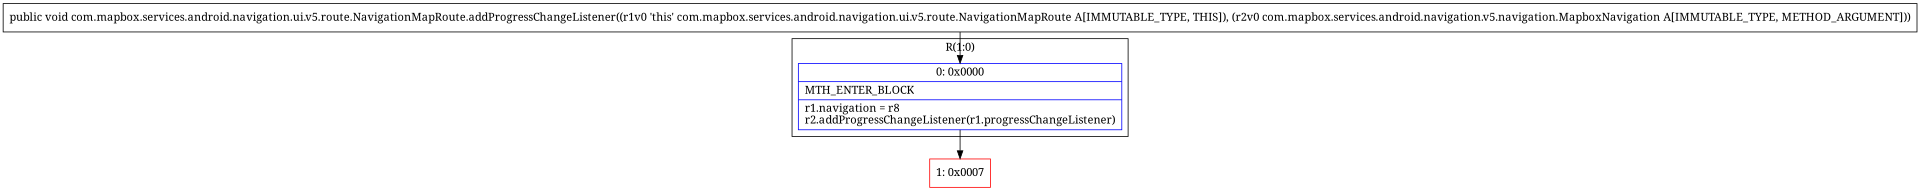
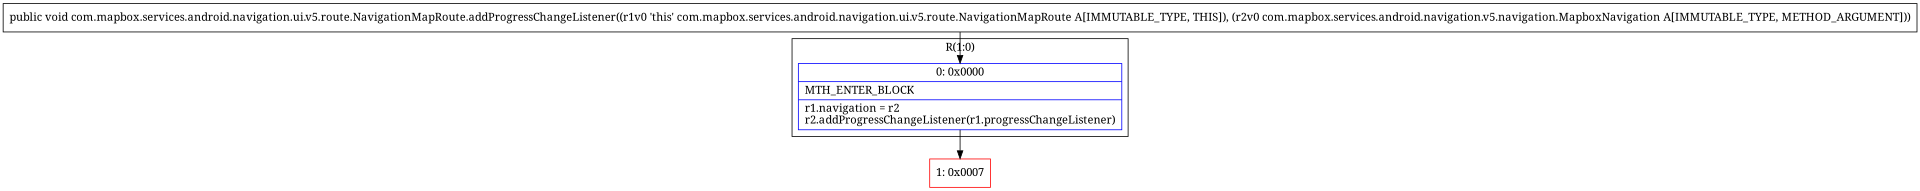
node "0: 0x0000": text "r1.navigation = r8" -> "r1.navigation = r2"
